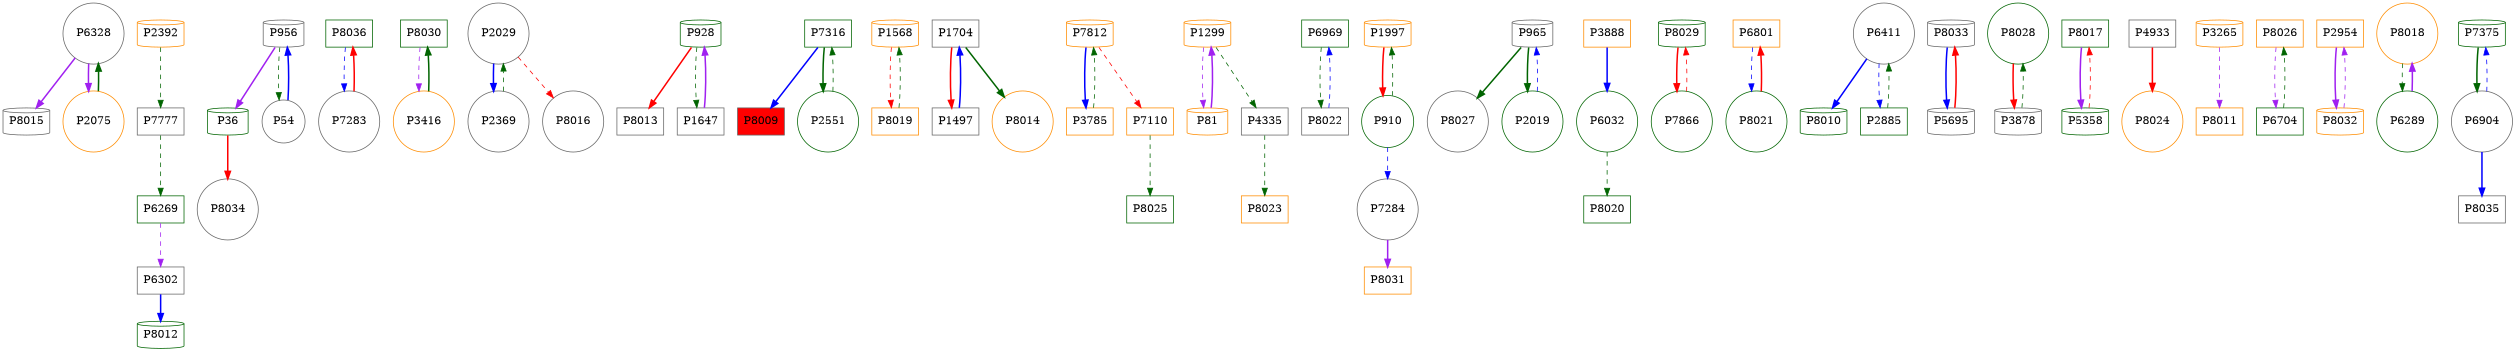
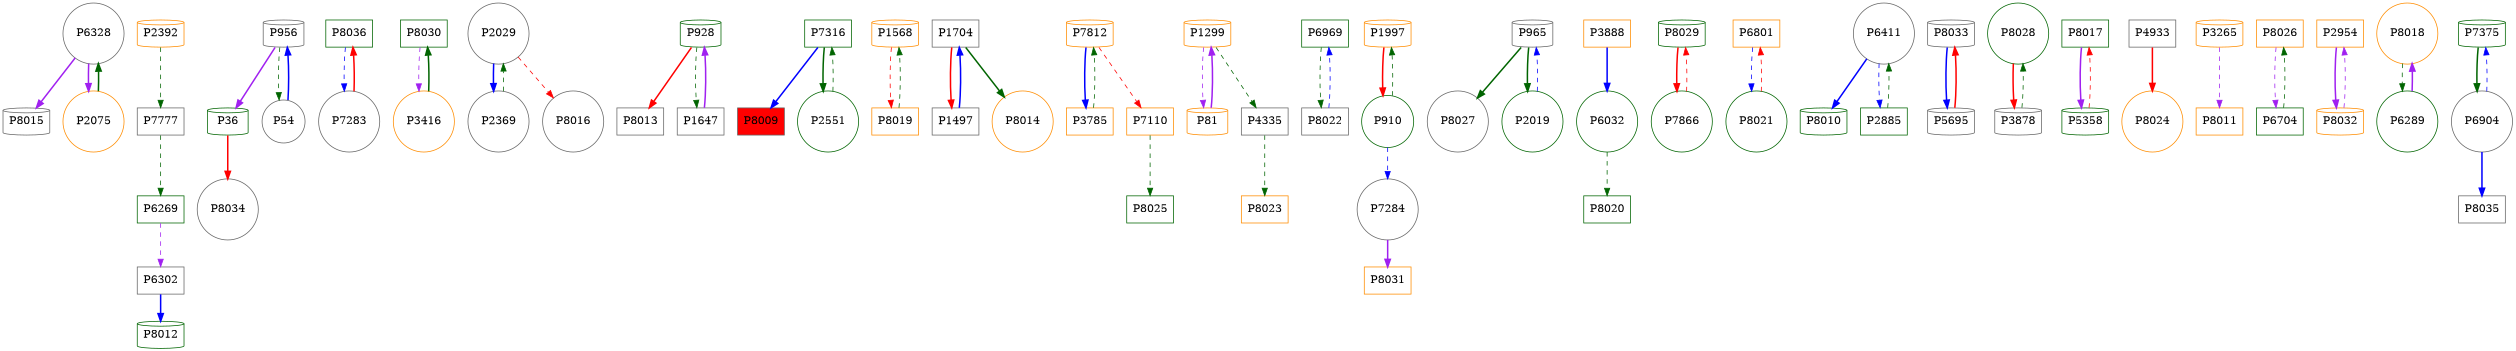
edge "P8021" -> "P6801": style bold -> dashed
